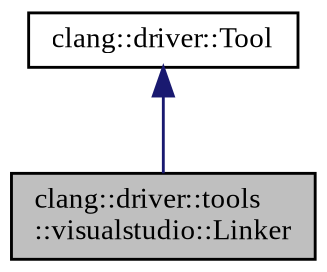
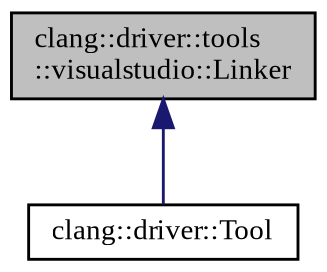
edge "clang::driver::tools ::visualstudio::Linker" -> "clang::driver::Tool": reversed
